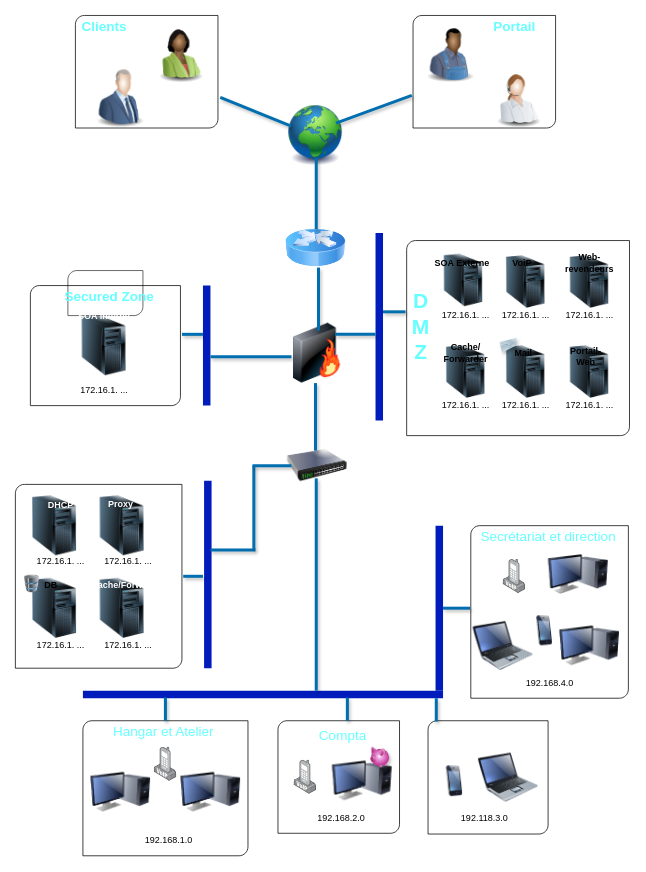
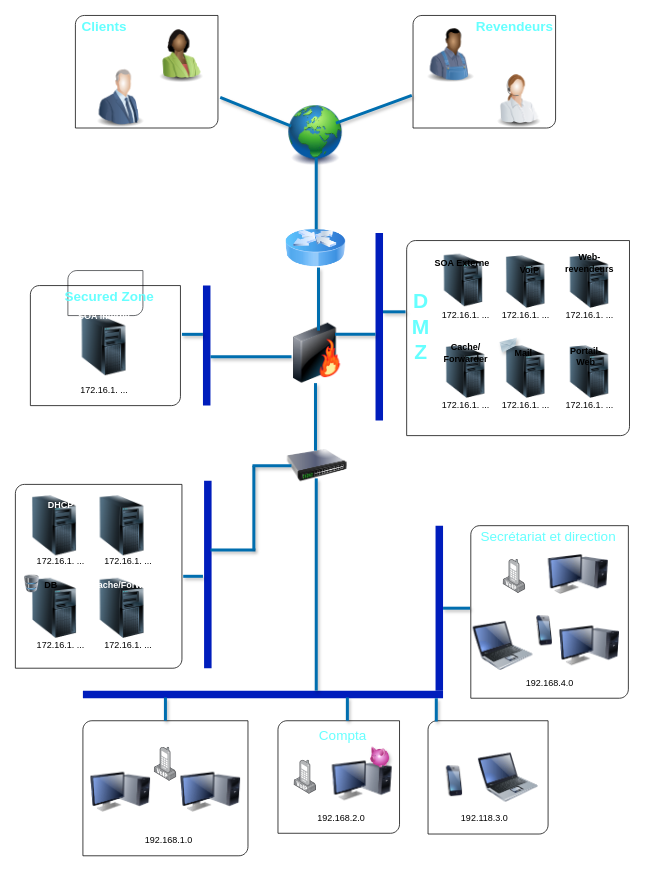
node "Portail": label "Portail" -> "Revendeurs"
node "VoiP": moved (522, 263) -> (529, 270)
node "Proxy": removed
node "Hangar et Atelier": removed
